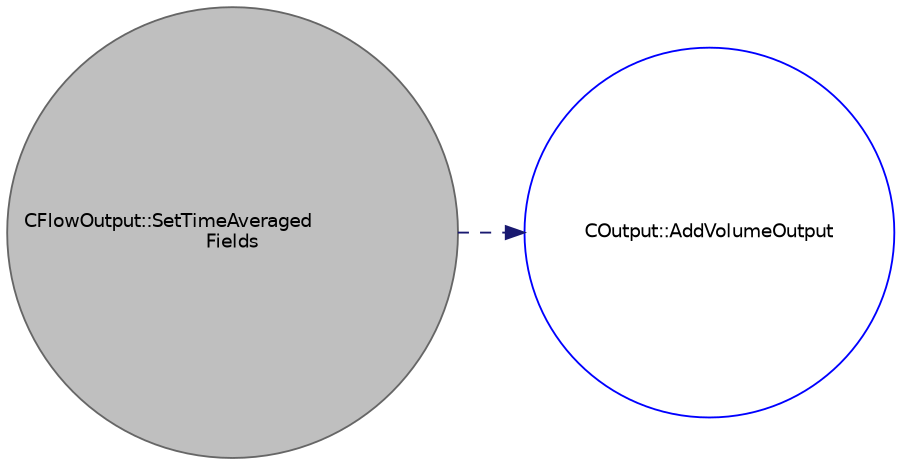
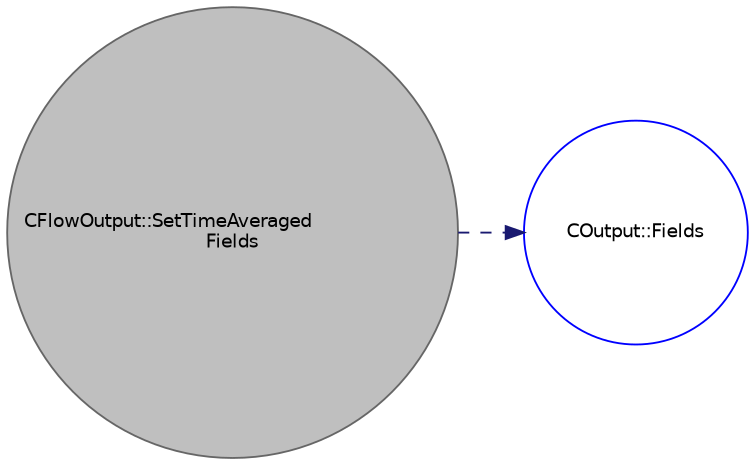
node "COutput::AddVolumeOutput": label "COutput::AddVolumeOutput" -> "COutput::Fields"
